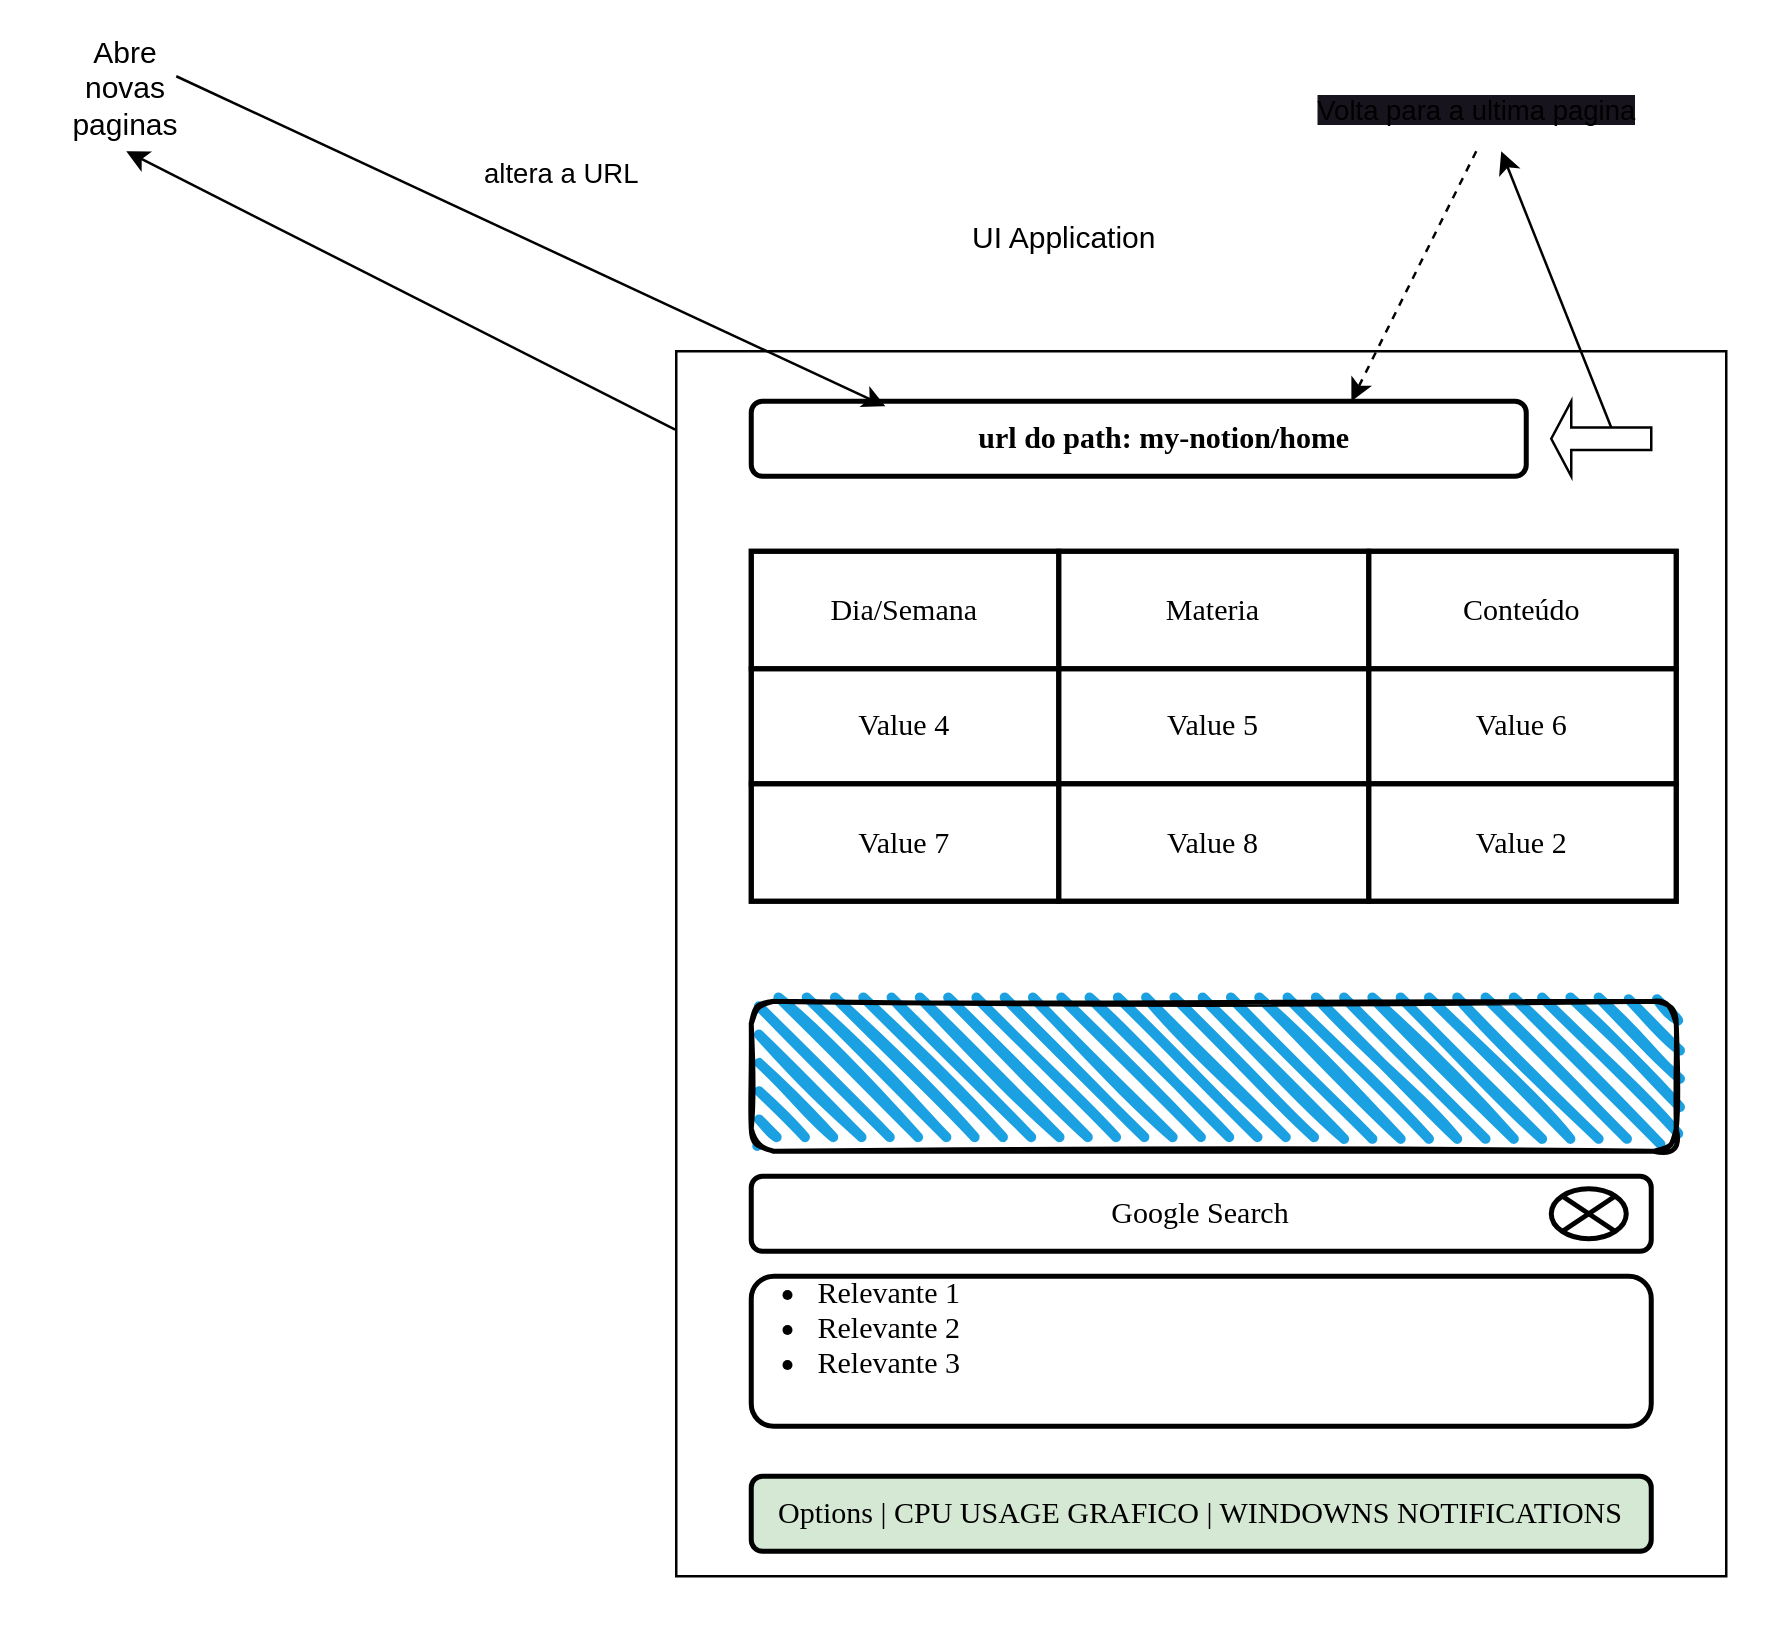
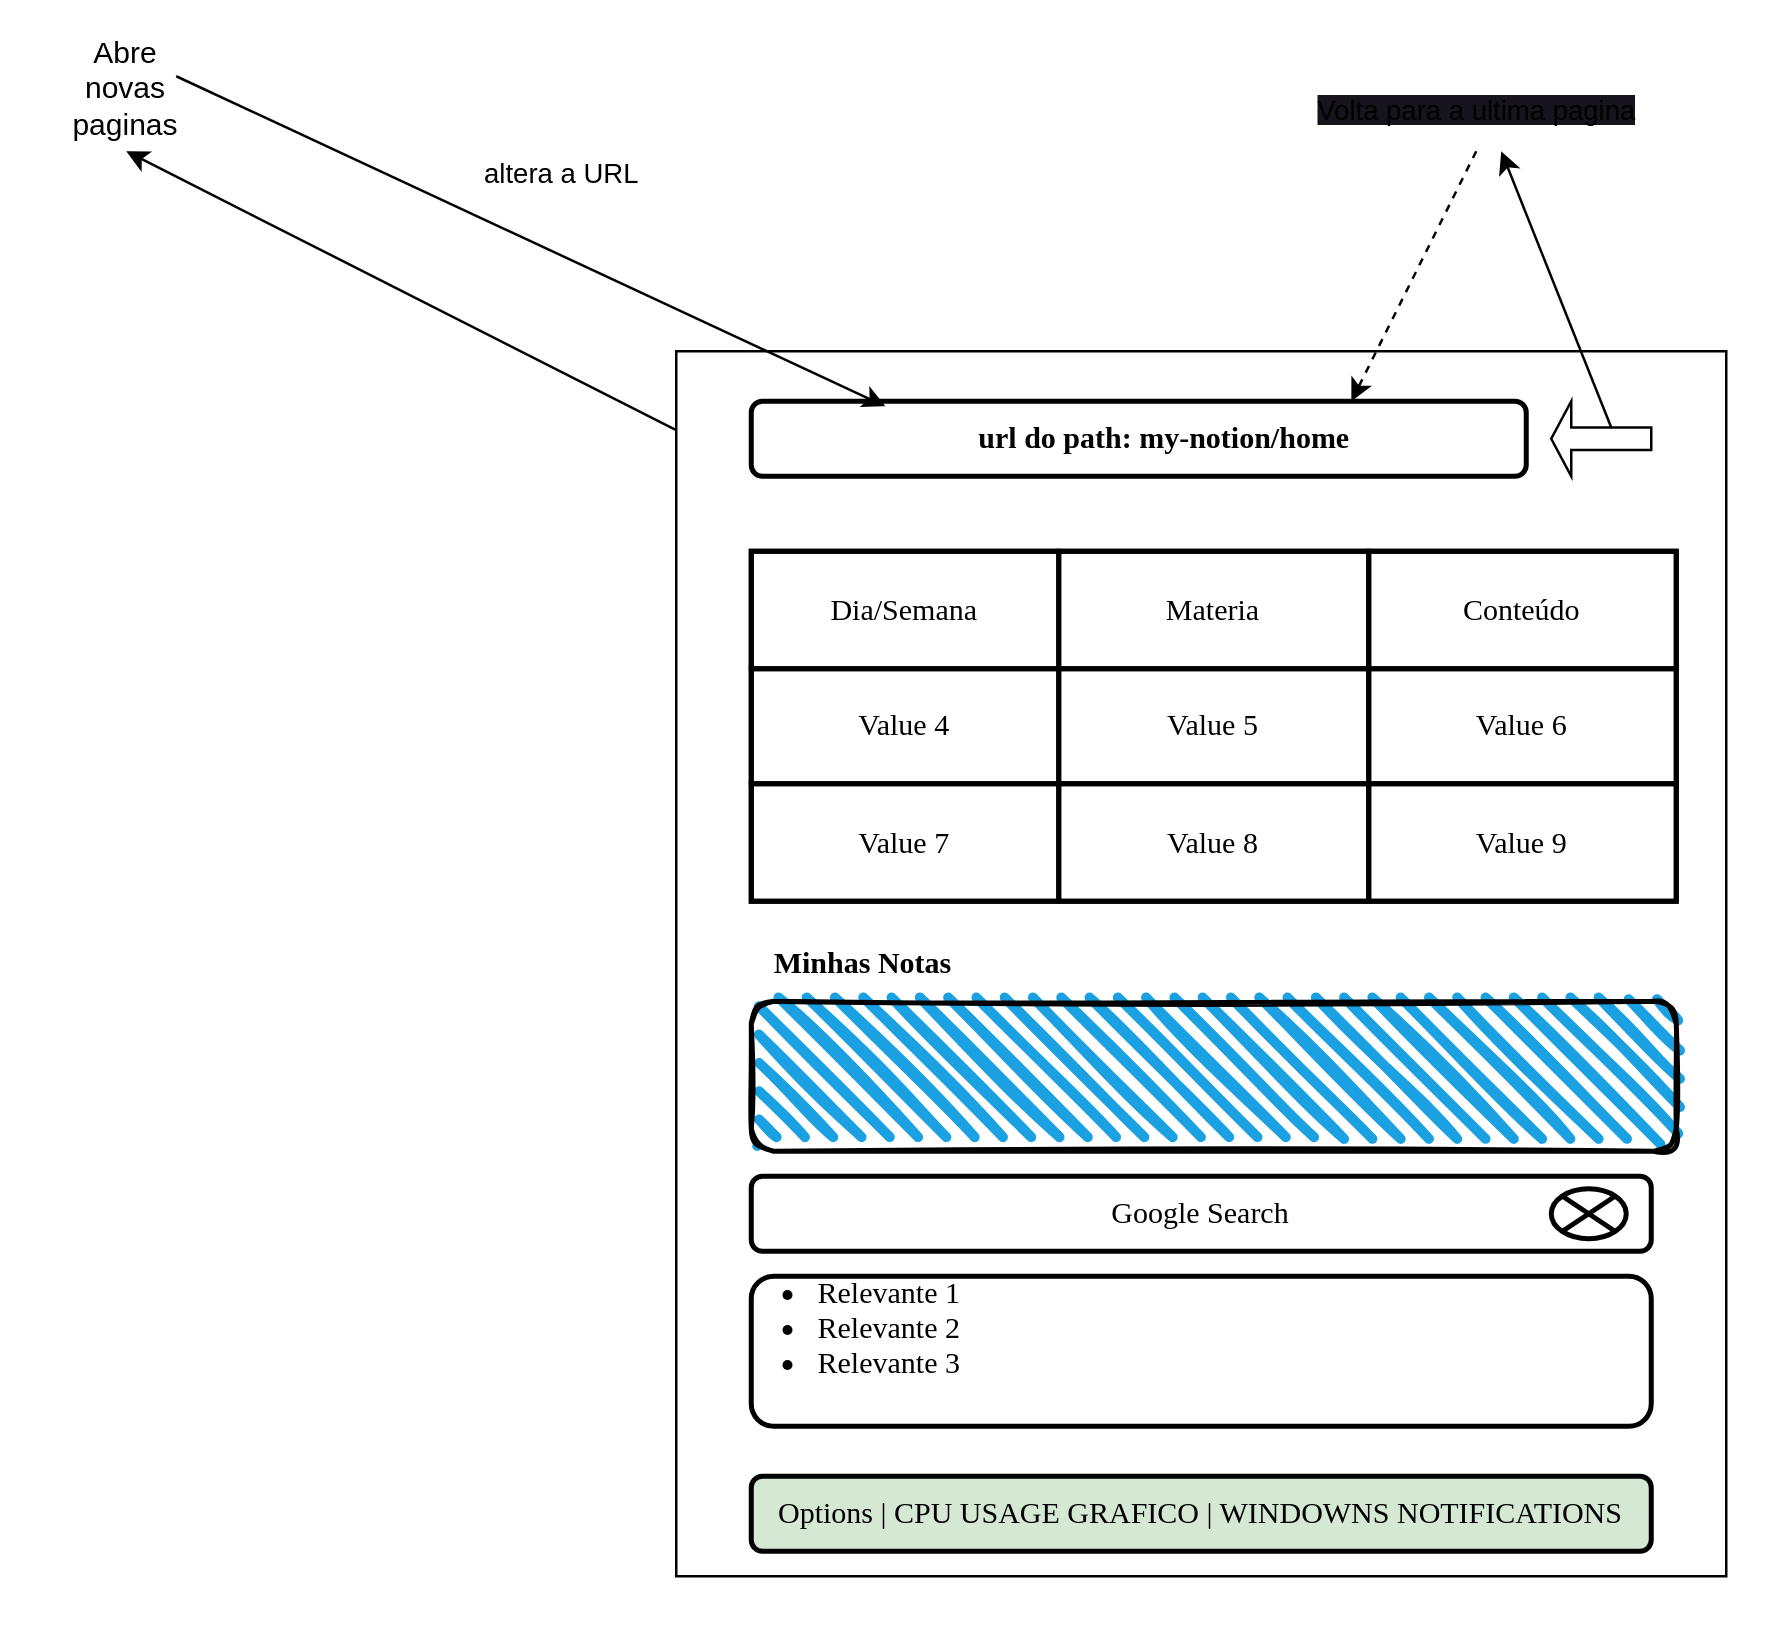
node "UI Application": removed
node "Value 2": label "Value 2" -> "Value 9"
node "Minhas Notas": added
